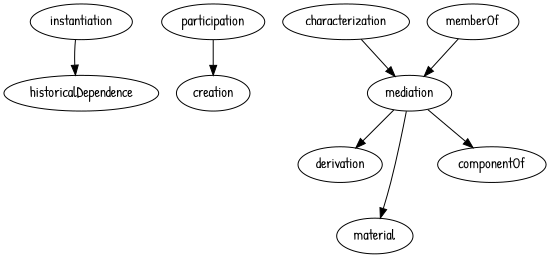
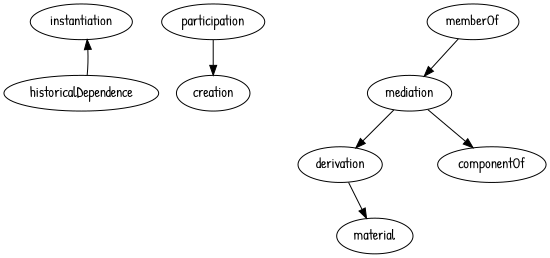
node "characterization": removed
edge "instantiation" -> "historicalDependence": reversed
edge "mediation" -> "material": now "derivation" -> "material"
